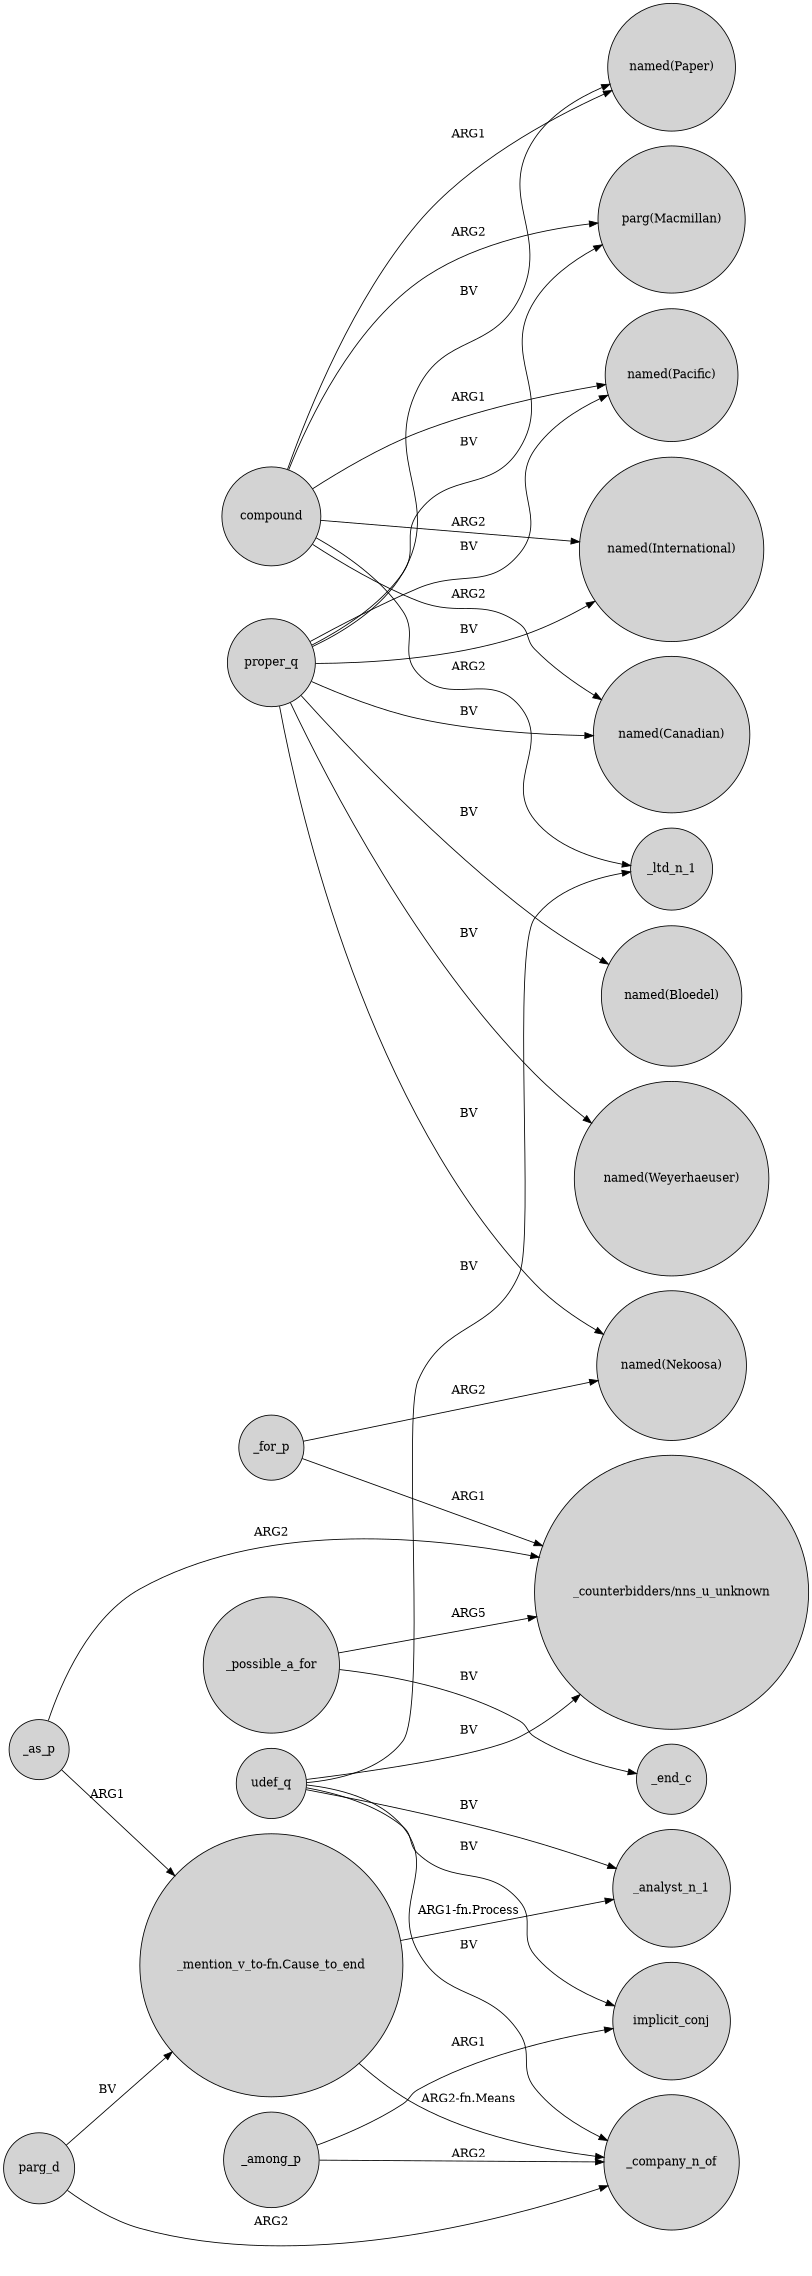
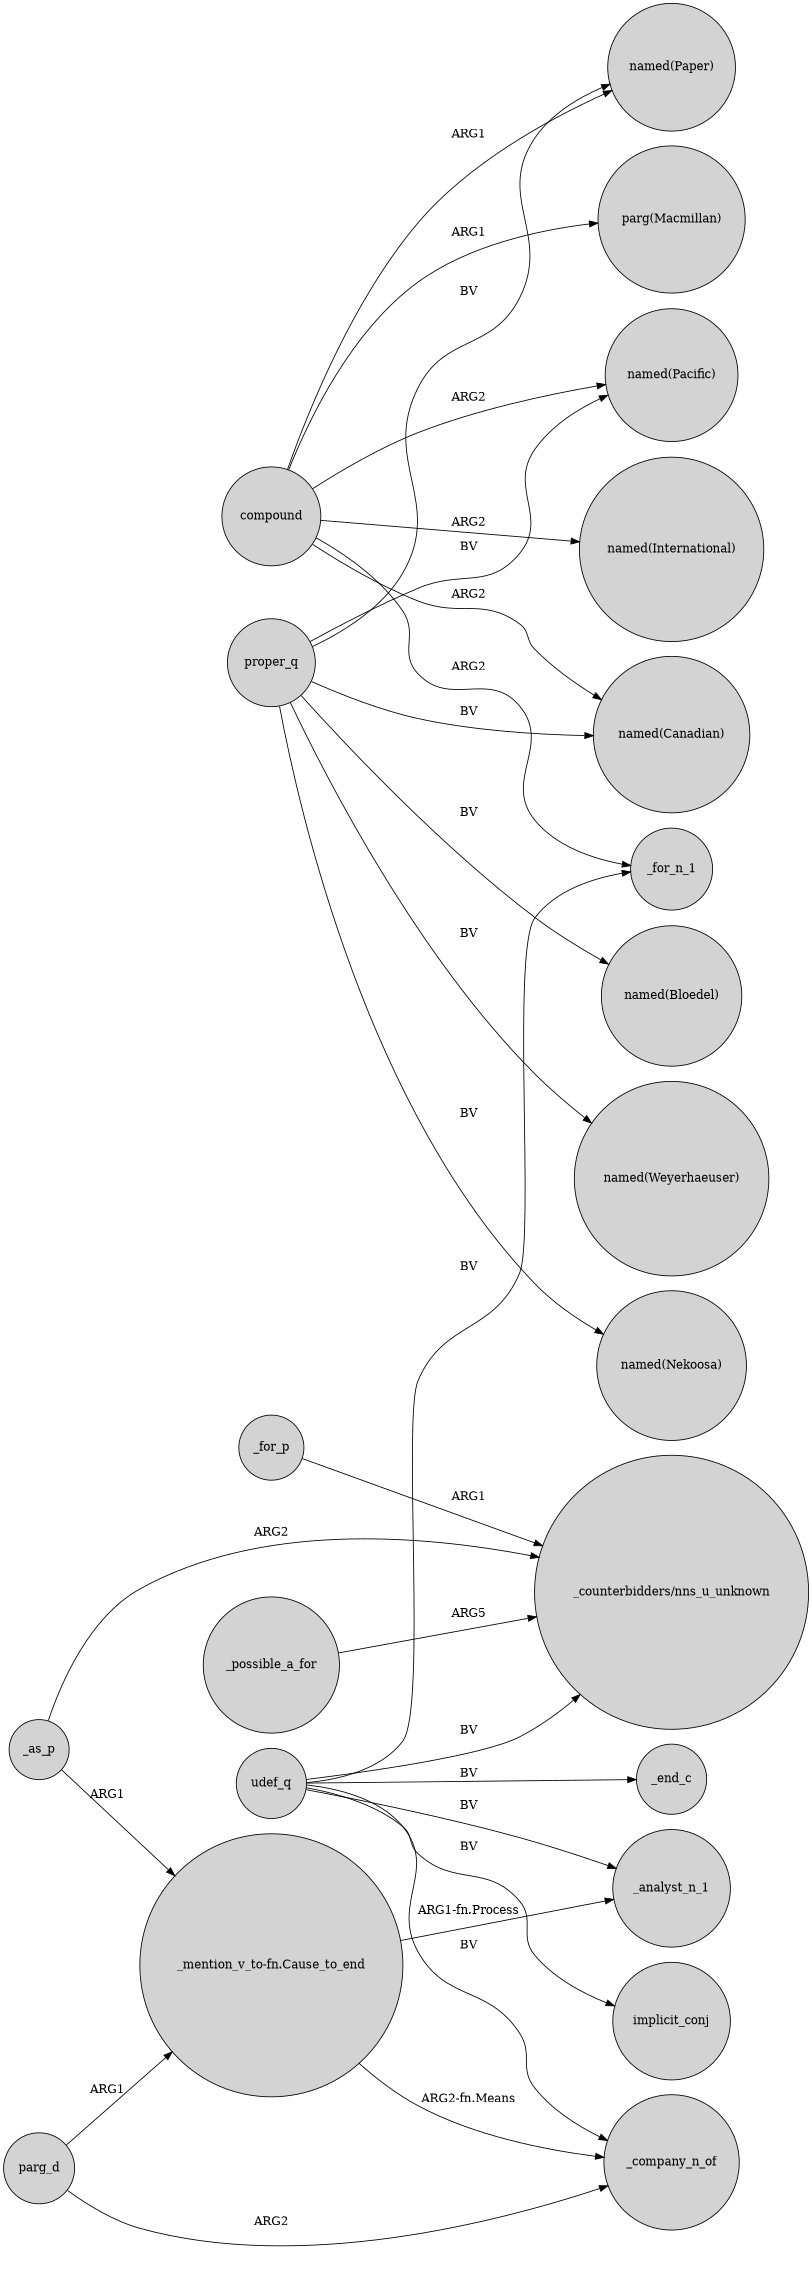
edge "compound" -> "parg(Macmillan)": label "ARG2" -> "ARG1"
edge "compound" -> "named(Pacific)": label "ARG1" -> "ARG2"
edge "proper_q" -> "parg(Macmillan)": removed, label "BV"
edge "proper_q" -> "named(International)": removed, label "BV"
node "_ltd_n_1": label "_ltd_n_1" -> "_for_n_1"
edge "_for_p" -> "named(Nekoosa)": removed, label "ARG2"
edge "_possible_a_for" -> "_end_c": now "udef_q" -> "_end_c"
edge "parg_d" -> "_mention_v_to-fn.Cause_to_end": label "BV" -> "ARG1"
node "_among_p": removed
